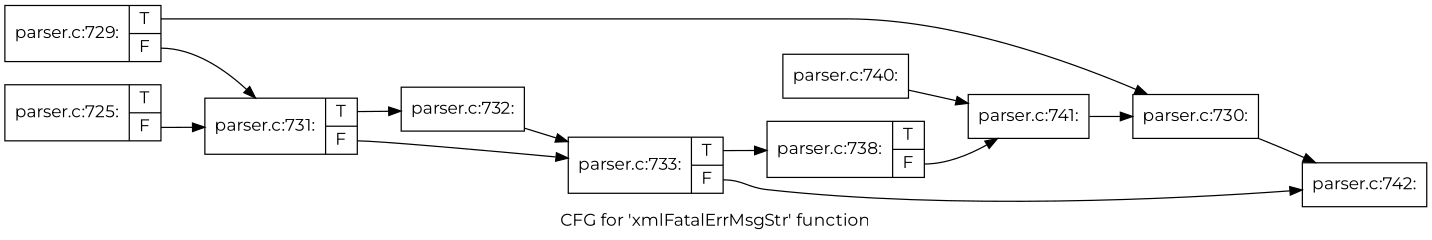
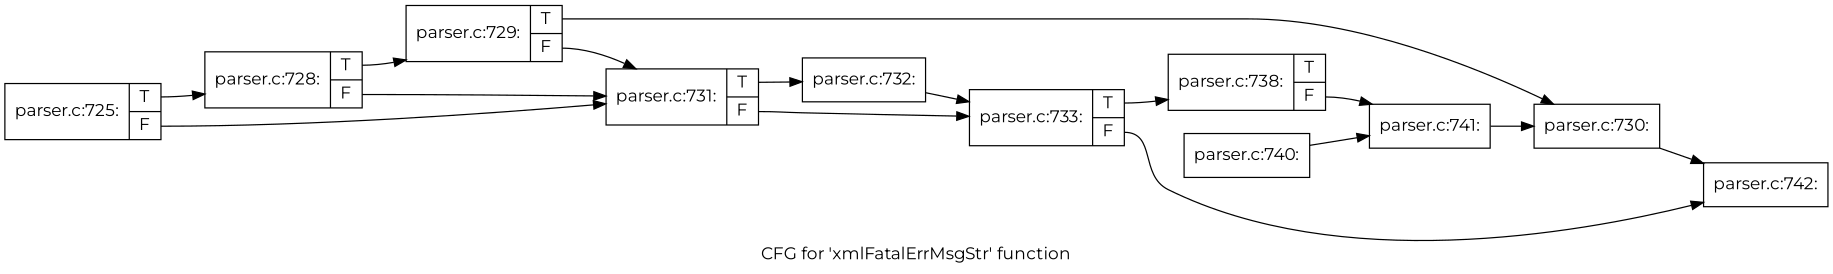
node "parser.c:728:": added
